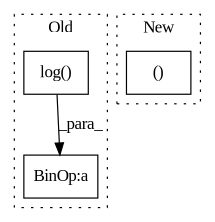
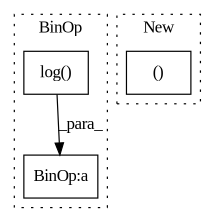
cluster "Old": label "Old" -> "BinOp"
